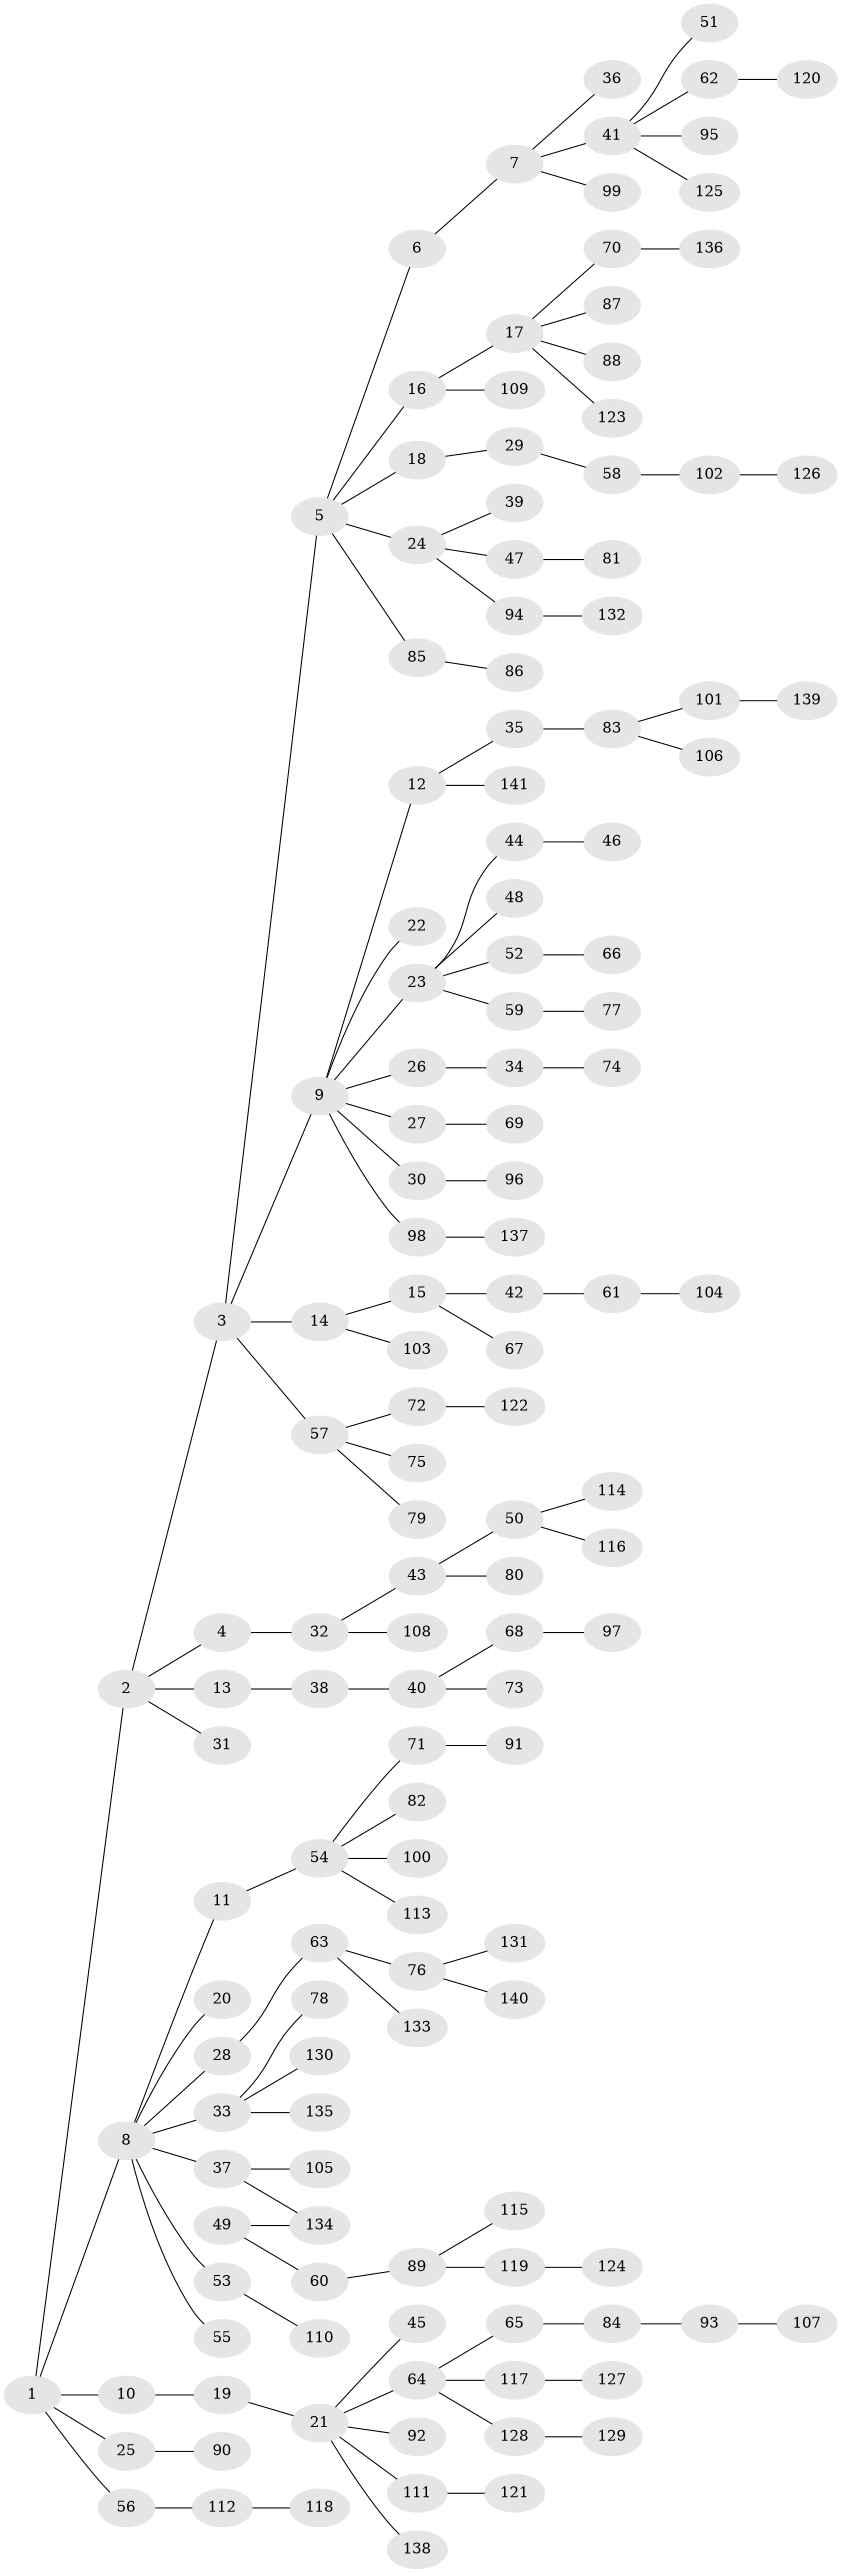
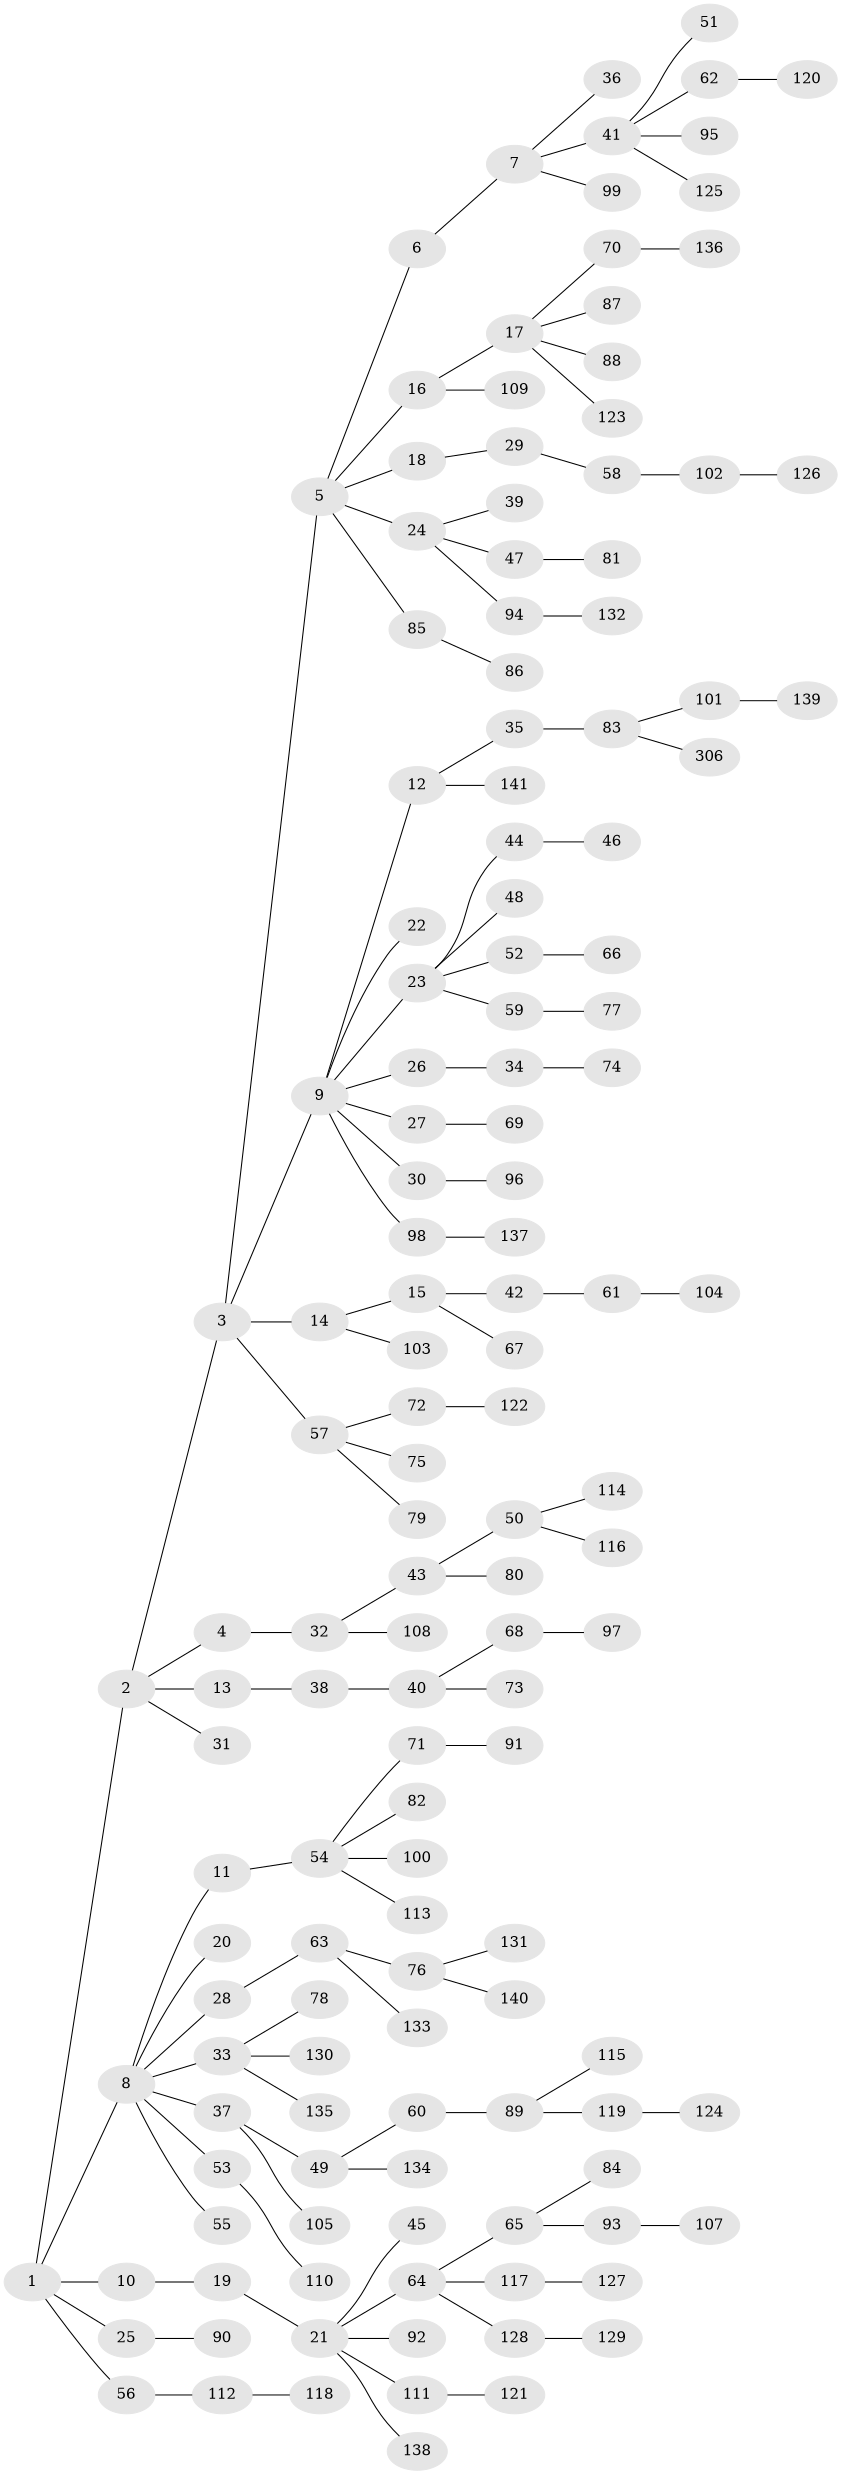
node "106": label "106" -> "306"
edge "37" -- "134": now "37" -- "49"
edge "84" -- "93": now "65" -- "93"
